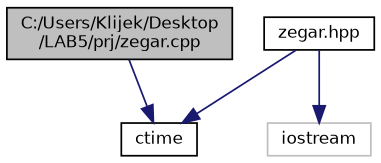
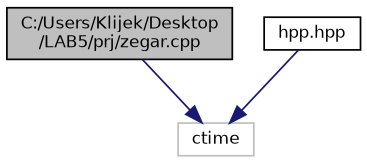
node "zegar.hpp": label "zegar.hpp" -> "hpp.hpp"
node "ctime": color black -> grey75
node "iostream": removed
